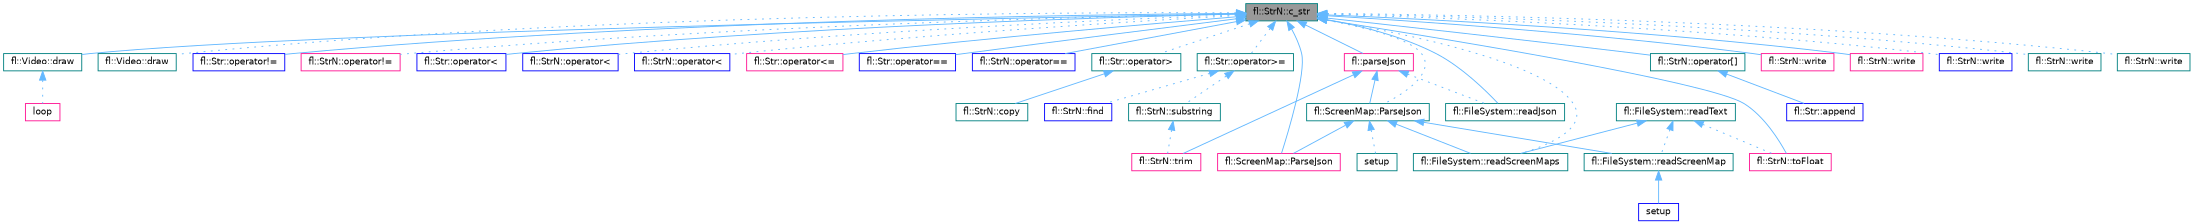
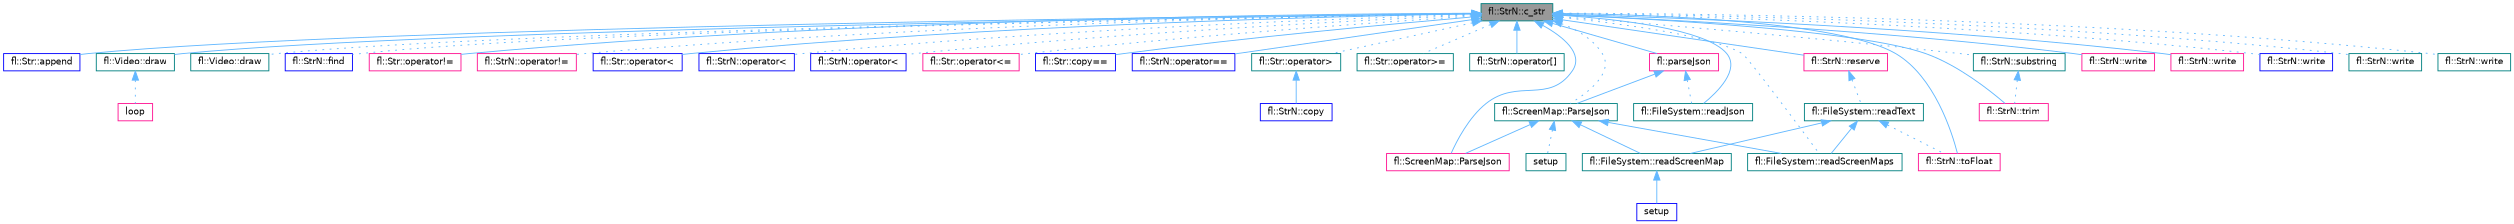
edge "fl::Str::operator<=" -> "fl::StrN::c_str": style solid -> dotted
node "fl::Str::operator!=": color blue -> deeppink
node "fl::Str::operator==": label "fl::Str::operator==" -> "fl::Str::copy=="
node "fl::StrN::reserve": added
edge "fl::StrN::find" -> "fl::Str::operator>=": now "fl::StrN::find" -> "fl::StrN::c_str"
edge "fl::Str::append" -> "fl::StrN::operator[]": now "fl::Str::append" -> "fl::StrN::c_str"
edge "fl::StrN::substring" -> "fl::Str::operator>=": now "fl::StrN::substring" -> "fl::StrN::c_str"
node "fl::StrN::copy": color teal -> blue
edge "fl::StrN::trim" -> "fl::parseJson": now "fl::StrN::trim" -> "fl::StrN::c_str"
edge "fl::FileSystem::readScreenMap" -> "fl::FileSystem::readText": style dotted -> solid
